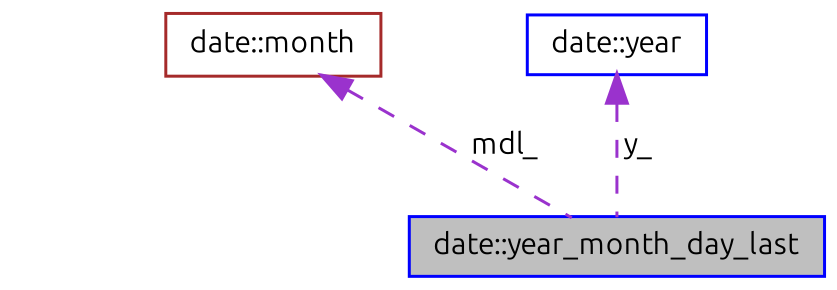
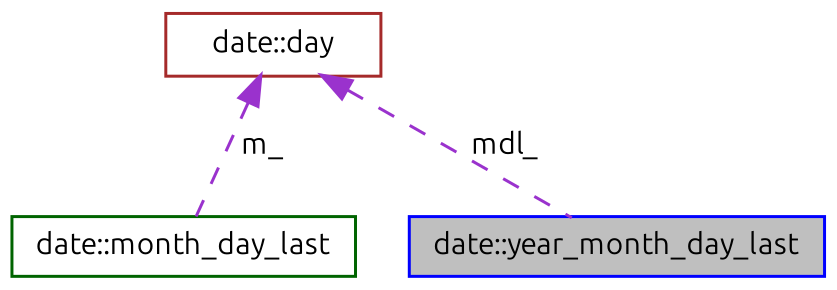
node "date::month": label "date::month" -> "date::day"
node "date::year": removed
node "date::month_day_last": added
